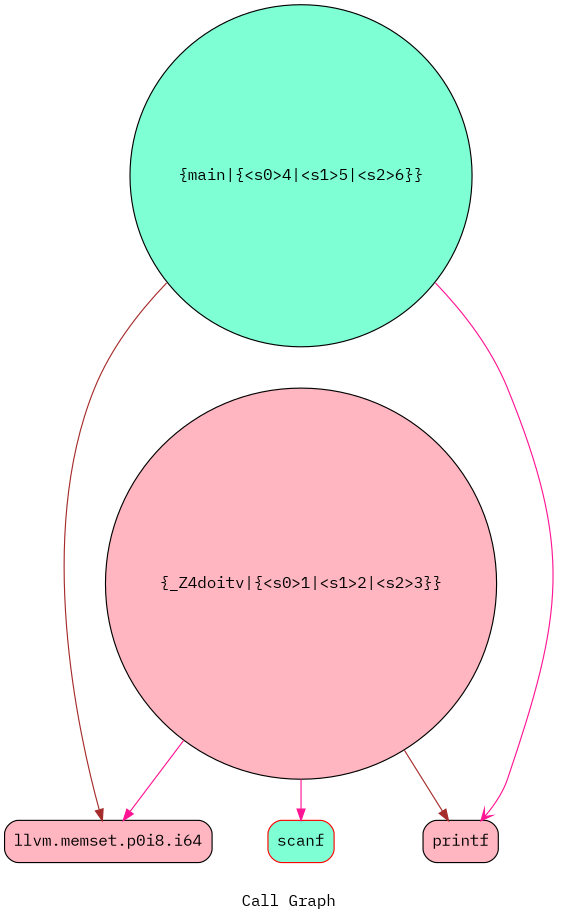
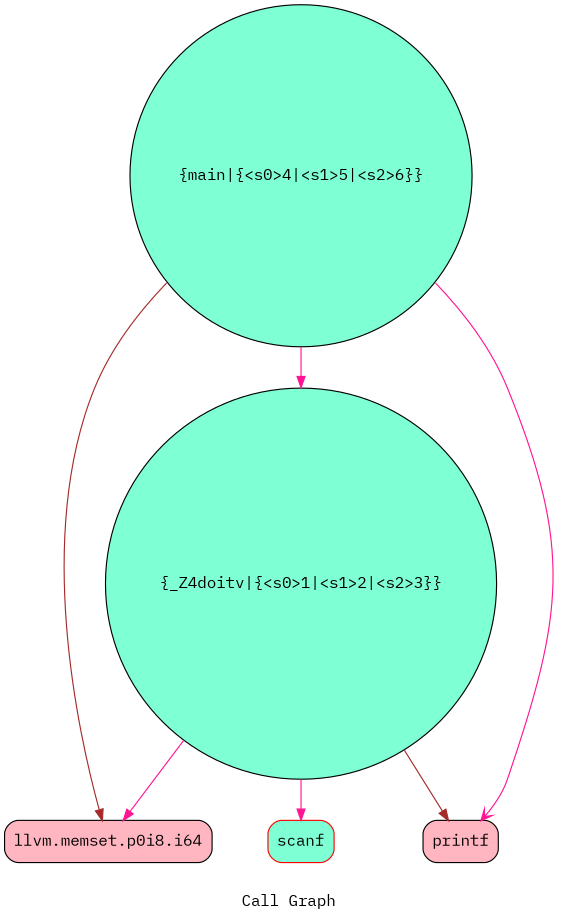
edge "{main|{<s0>4|<s1>5|<s2>6}}" -> "{_Z4doitv|{<s0>1|<s1>2|<s2>3}}": added
node "{_Z4doitv|{<s0>1|<s1>2|<s2>3}}": fillcolor lightpink -> aquamarine
